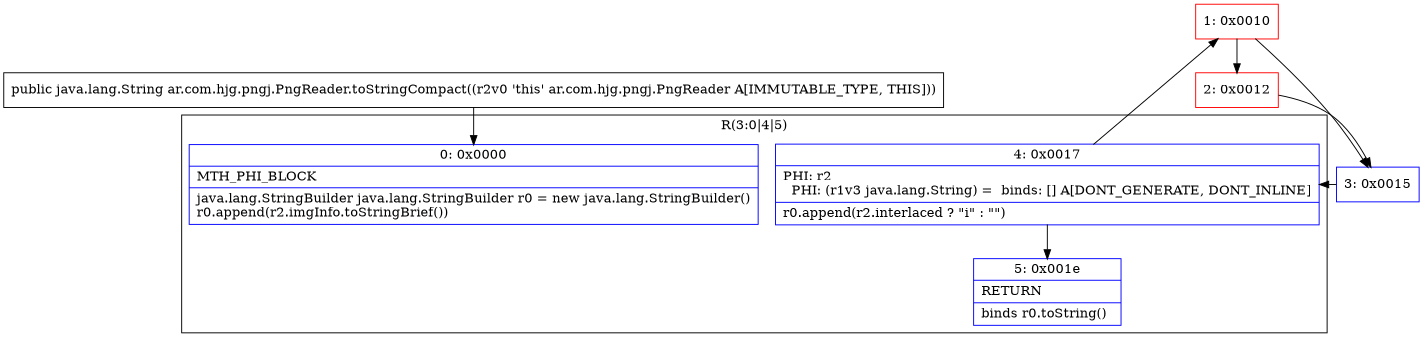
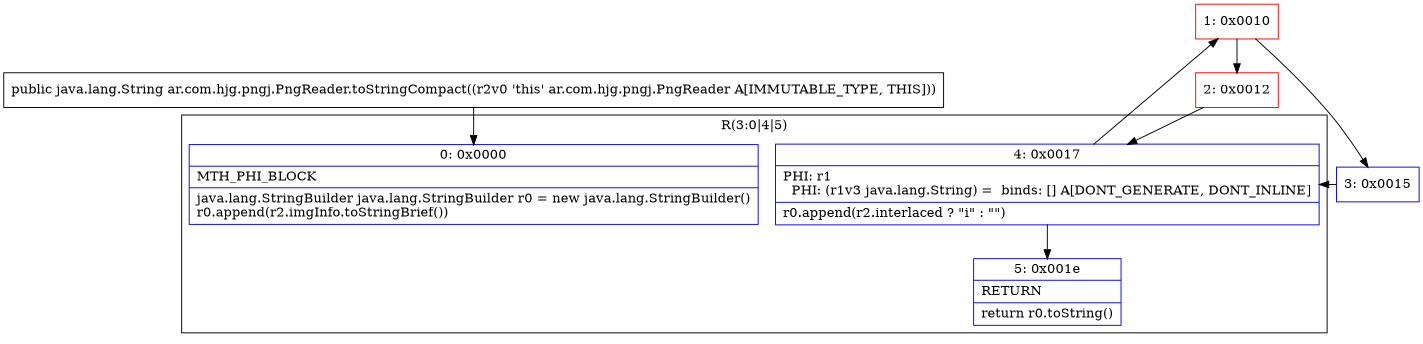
edge "2: 0x0012" -> "3: 0x0015": now "2: 0x0012" -> "4: 0x0017"
node "4: 0x0017": text "PHI: r2" -> "PHI: r1"
node "5: 0x001e": text "binds r0.toString()" -> "return r0.toString()"
